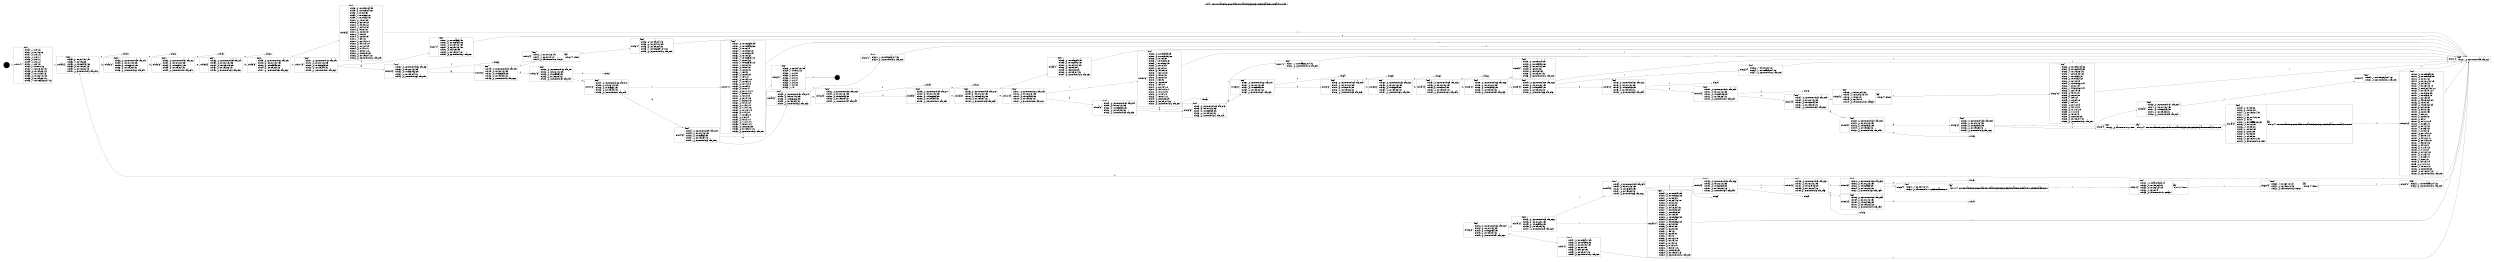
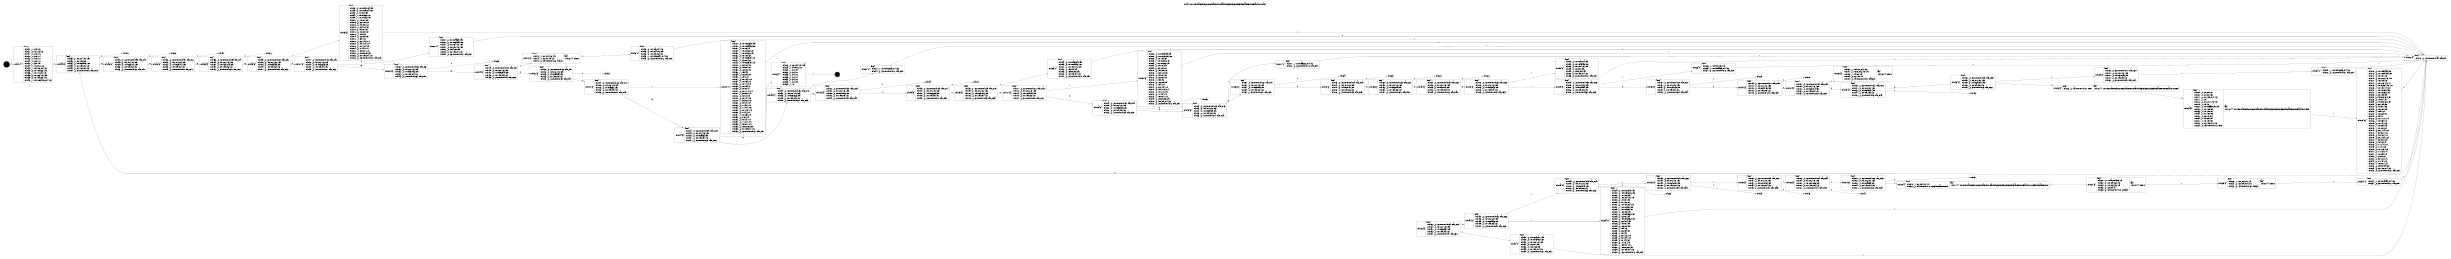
node "0x402052 [105]": removed
edge "0x401dec [25]" -> "0x401e1e [25]": now "0x401e05 [25]" -> "0x401e1e [25]"
